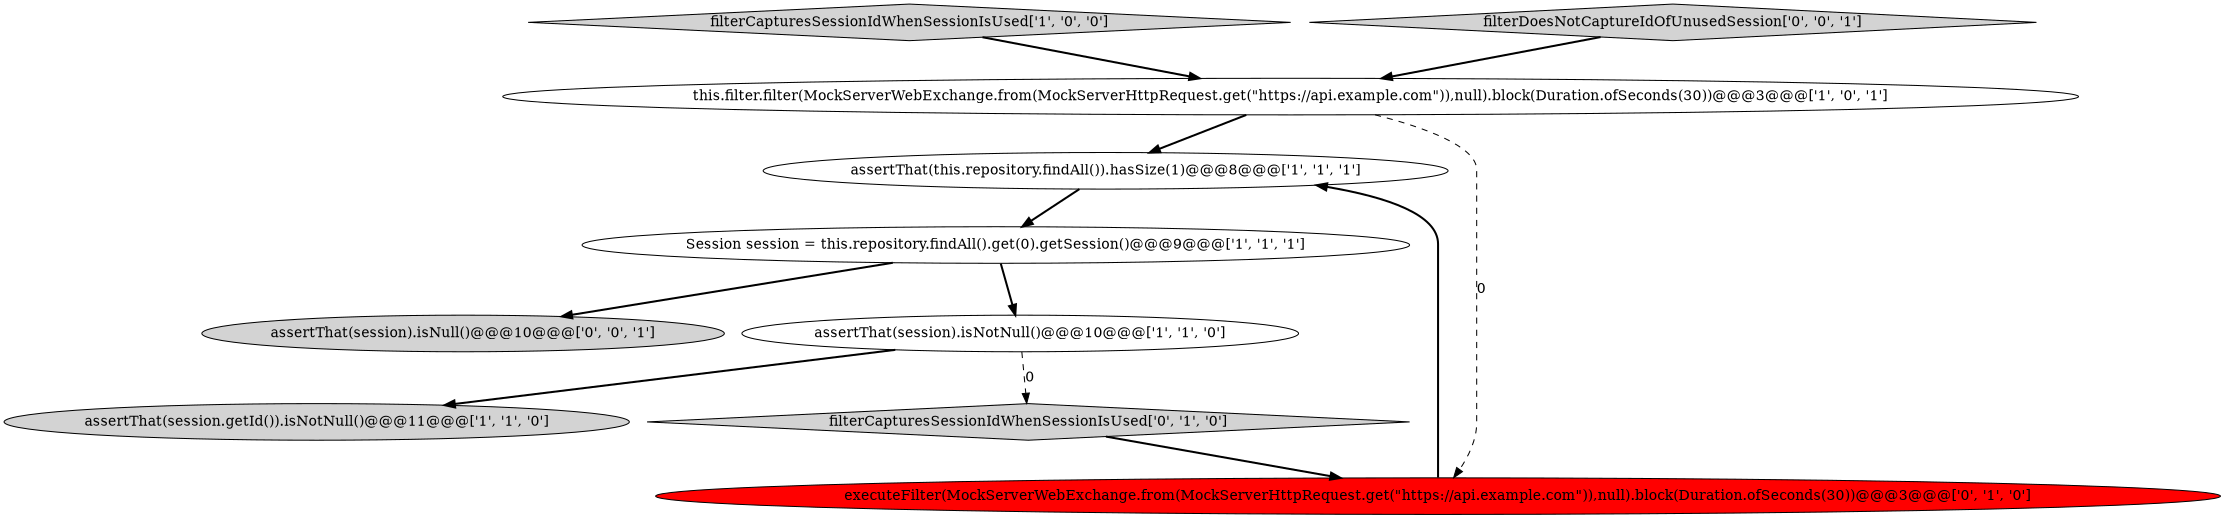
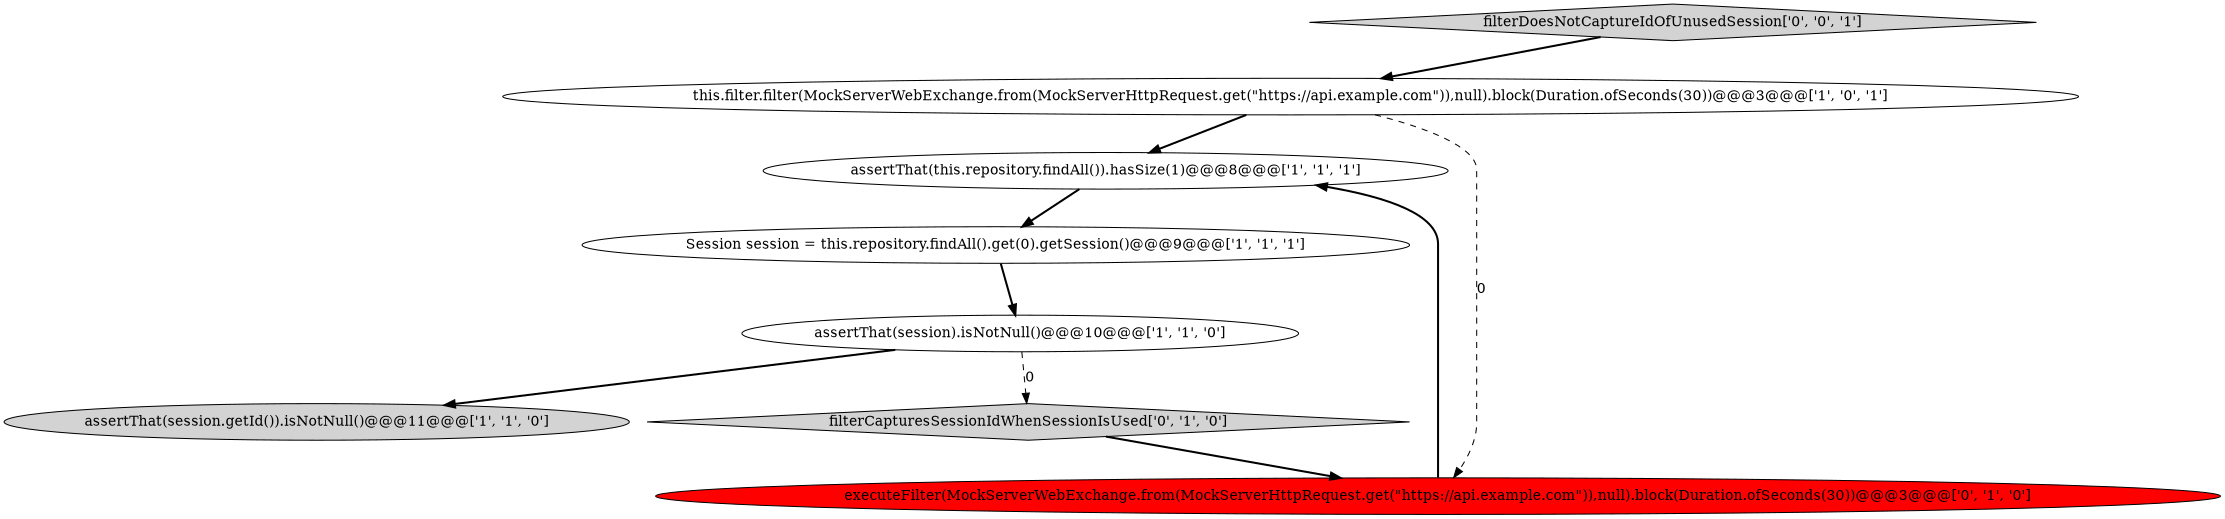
node "filterCapturesSessionIdWhenSessionIsUsed['1', '0', '0']": removed
node "assertThat(session).isNull()@@@10@@@['0', '0', '1']": removed
